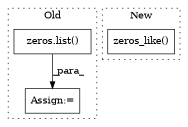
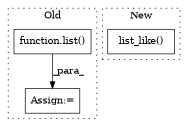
node "zeros.list()": label "zeros.list()" -> "function.list()"
node "zeros_like()": label "zeros_like()" -> "list_like()"
